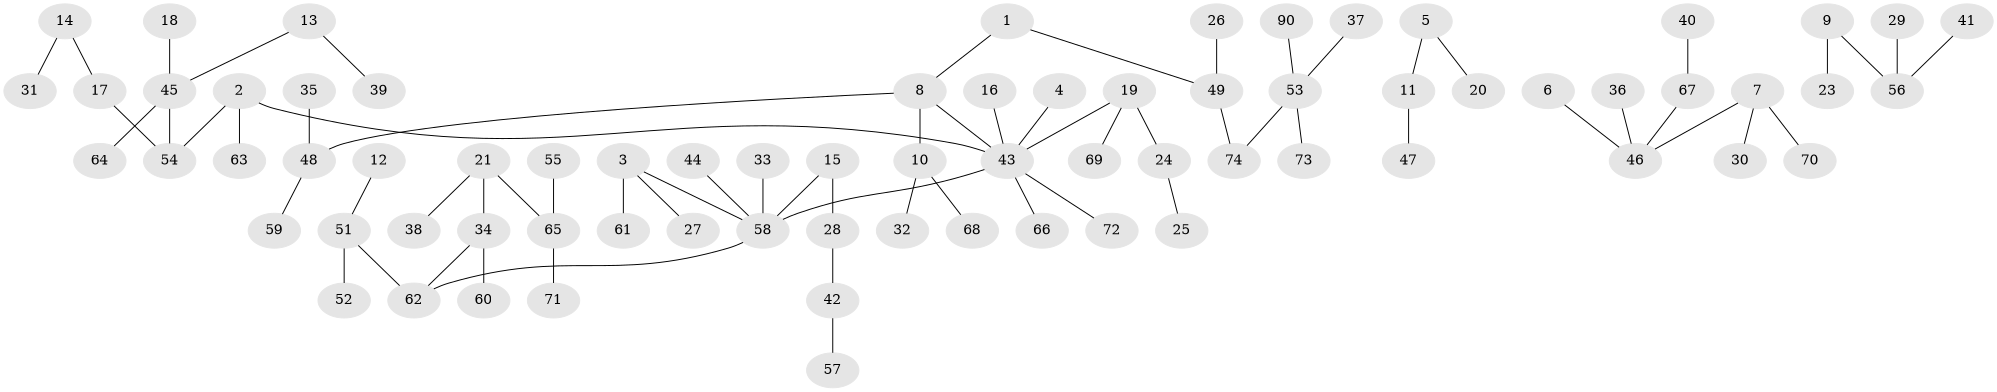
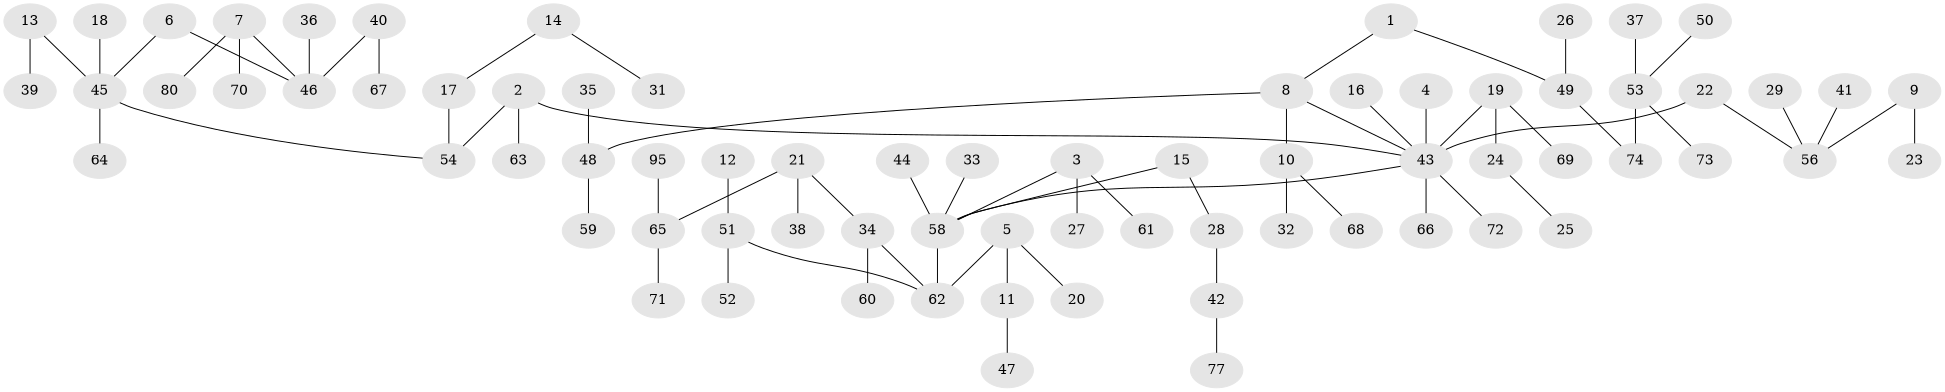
node "90": label "90" -> "50"
edge "6" -- "45": added
node "22": added
edge "67" -- "46": now "40" -- "46"
node "55": label "55" -> "95"
node "30": label "30" -> "80"
edge "5" -- "62": added
node "57": label "57" -> "77"
